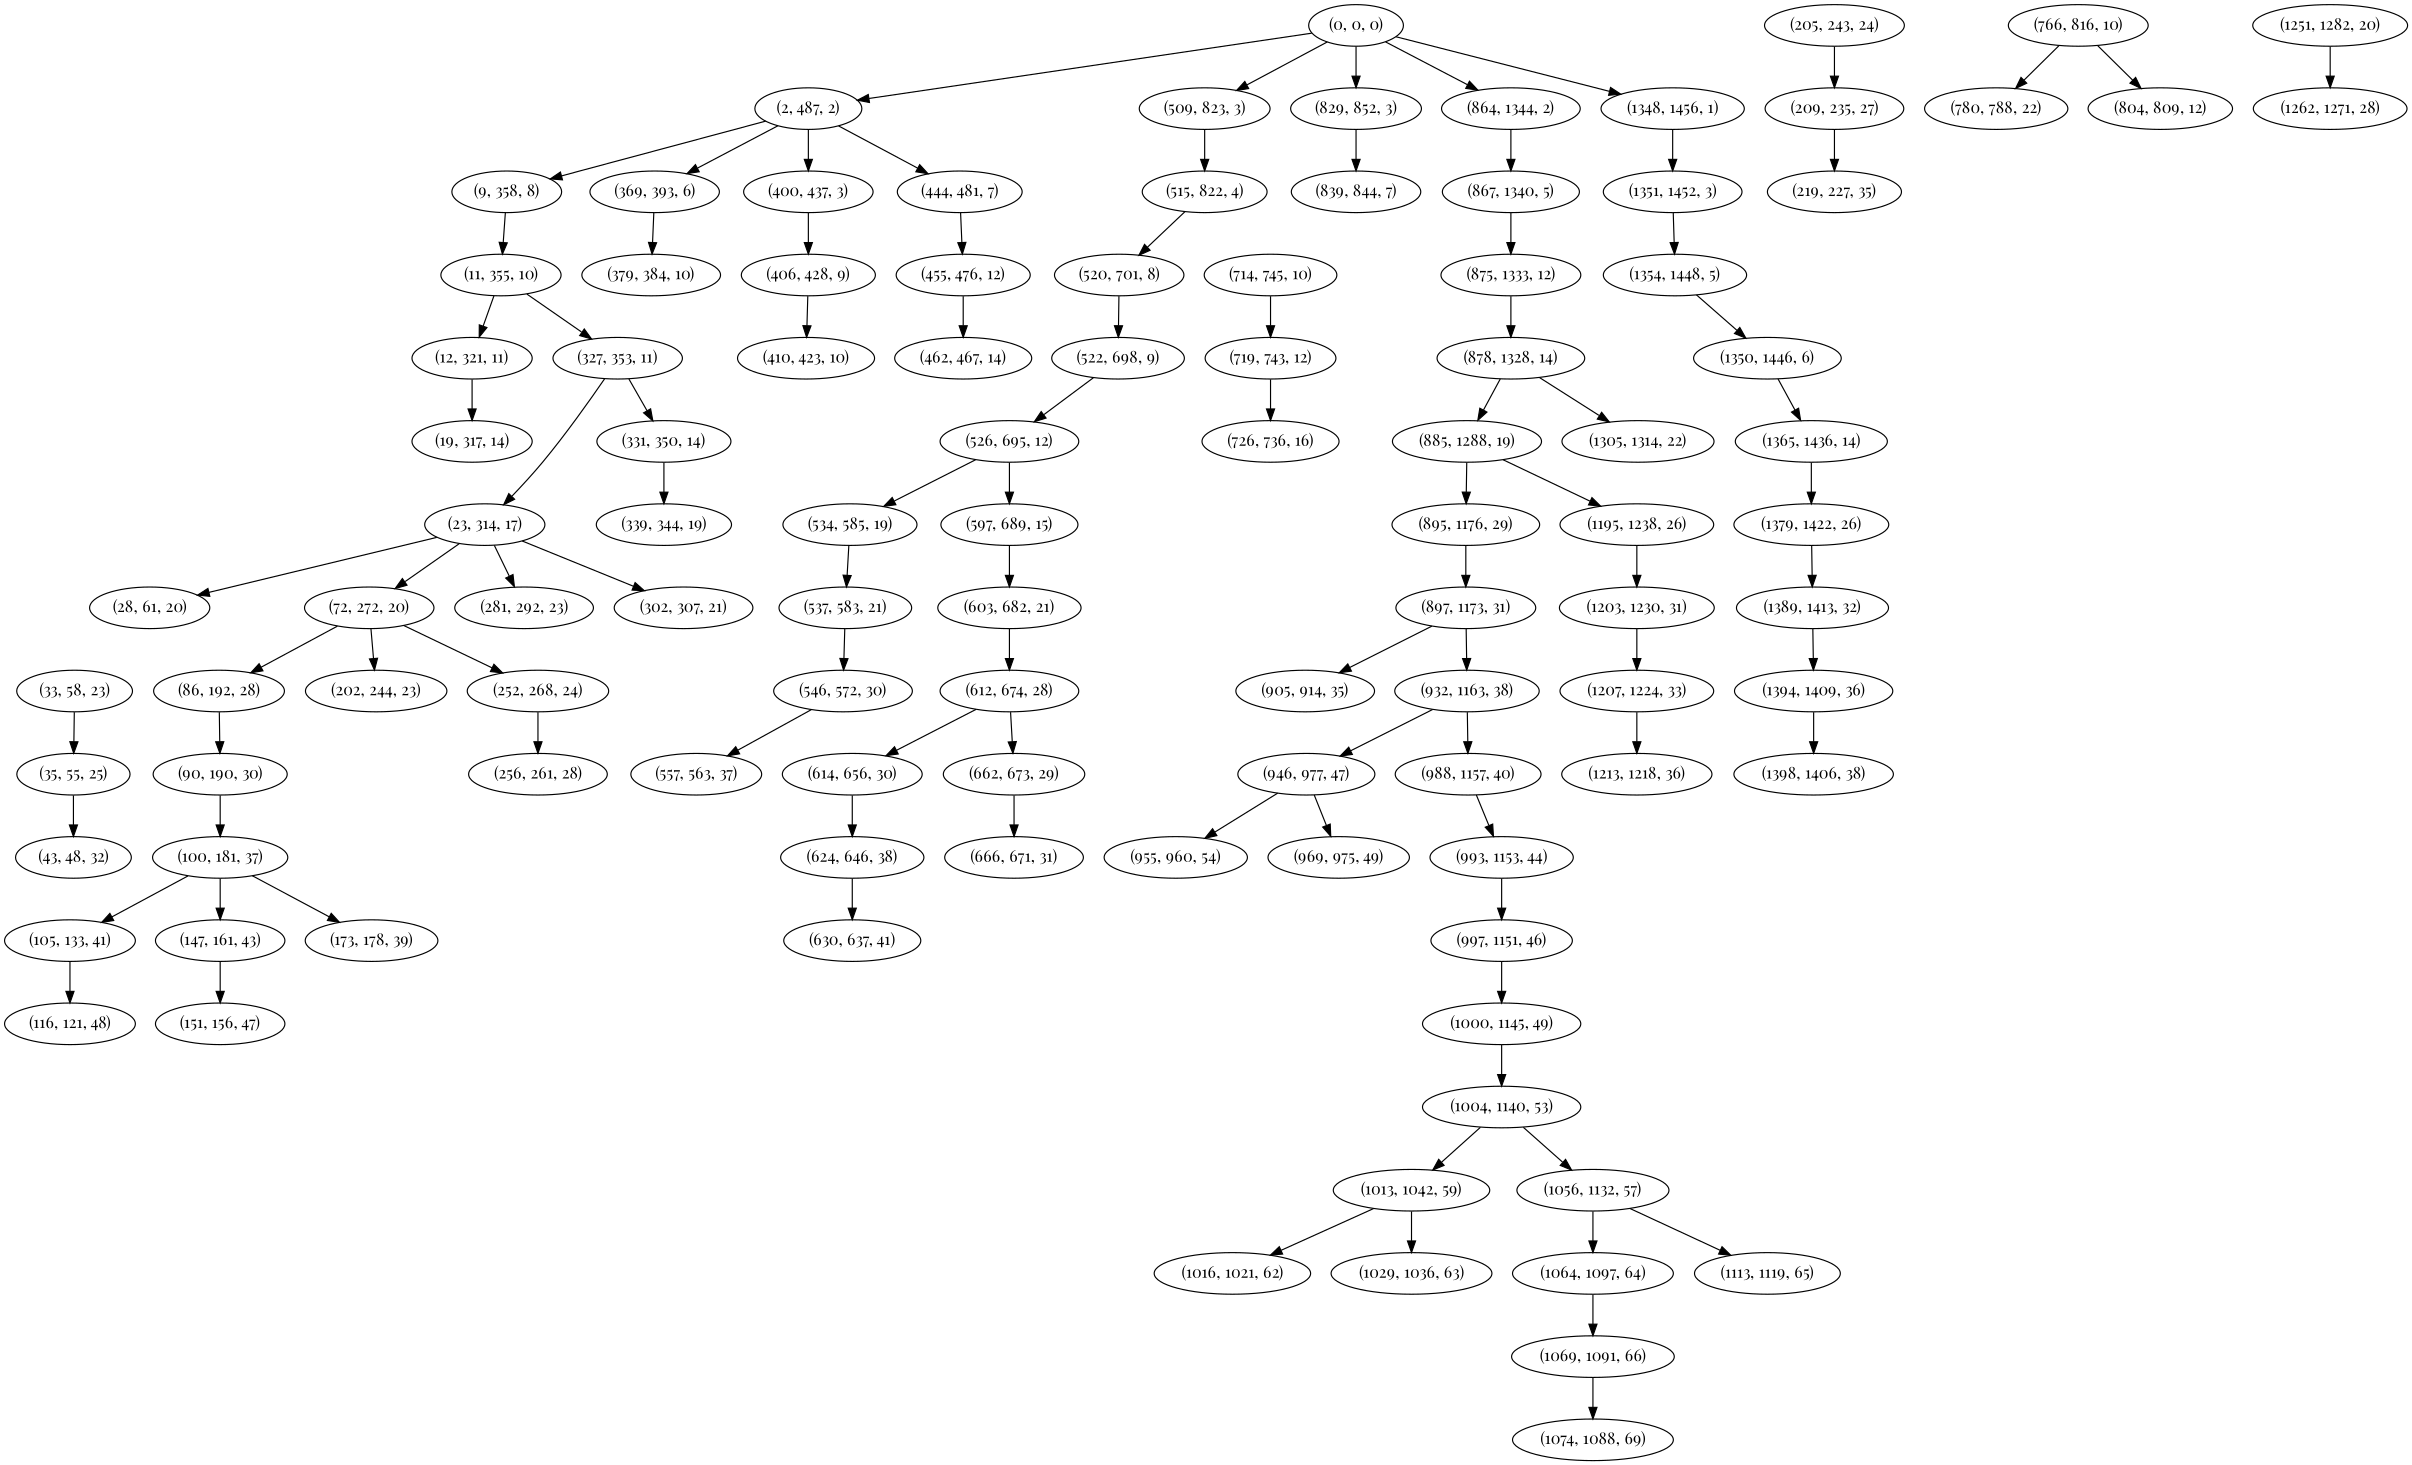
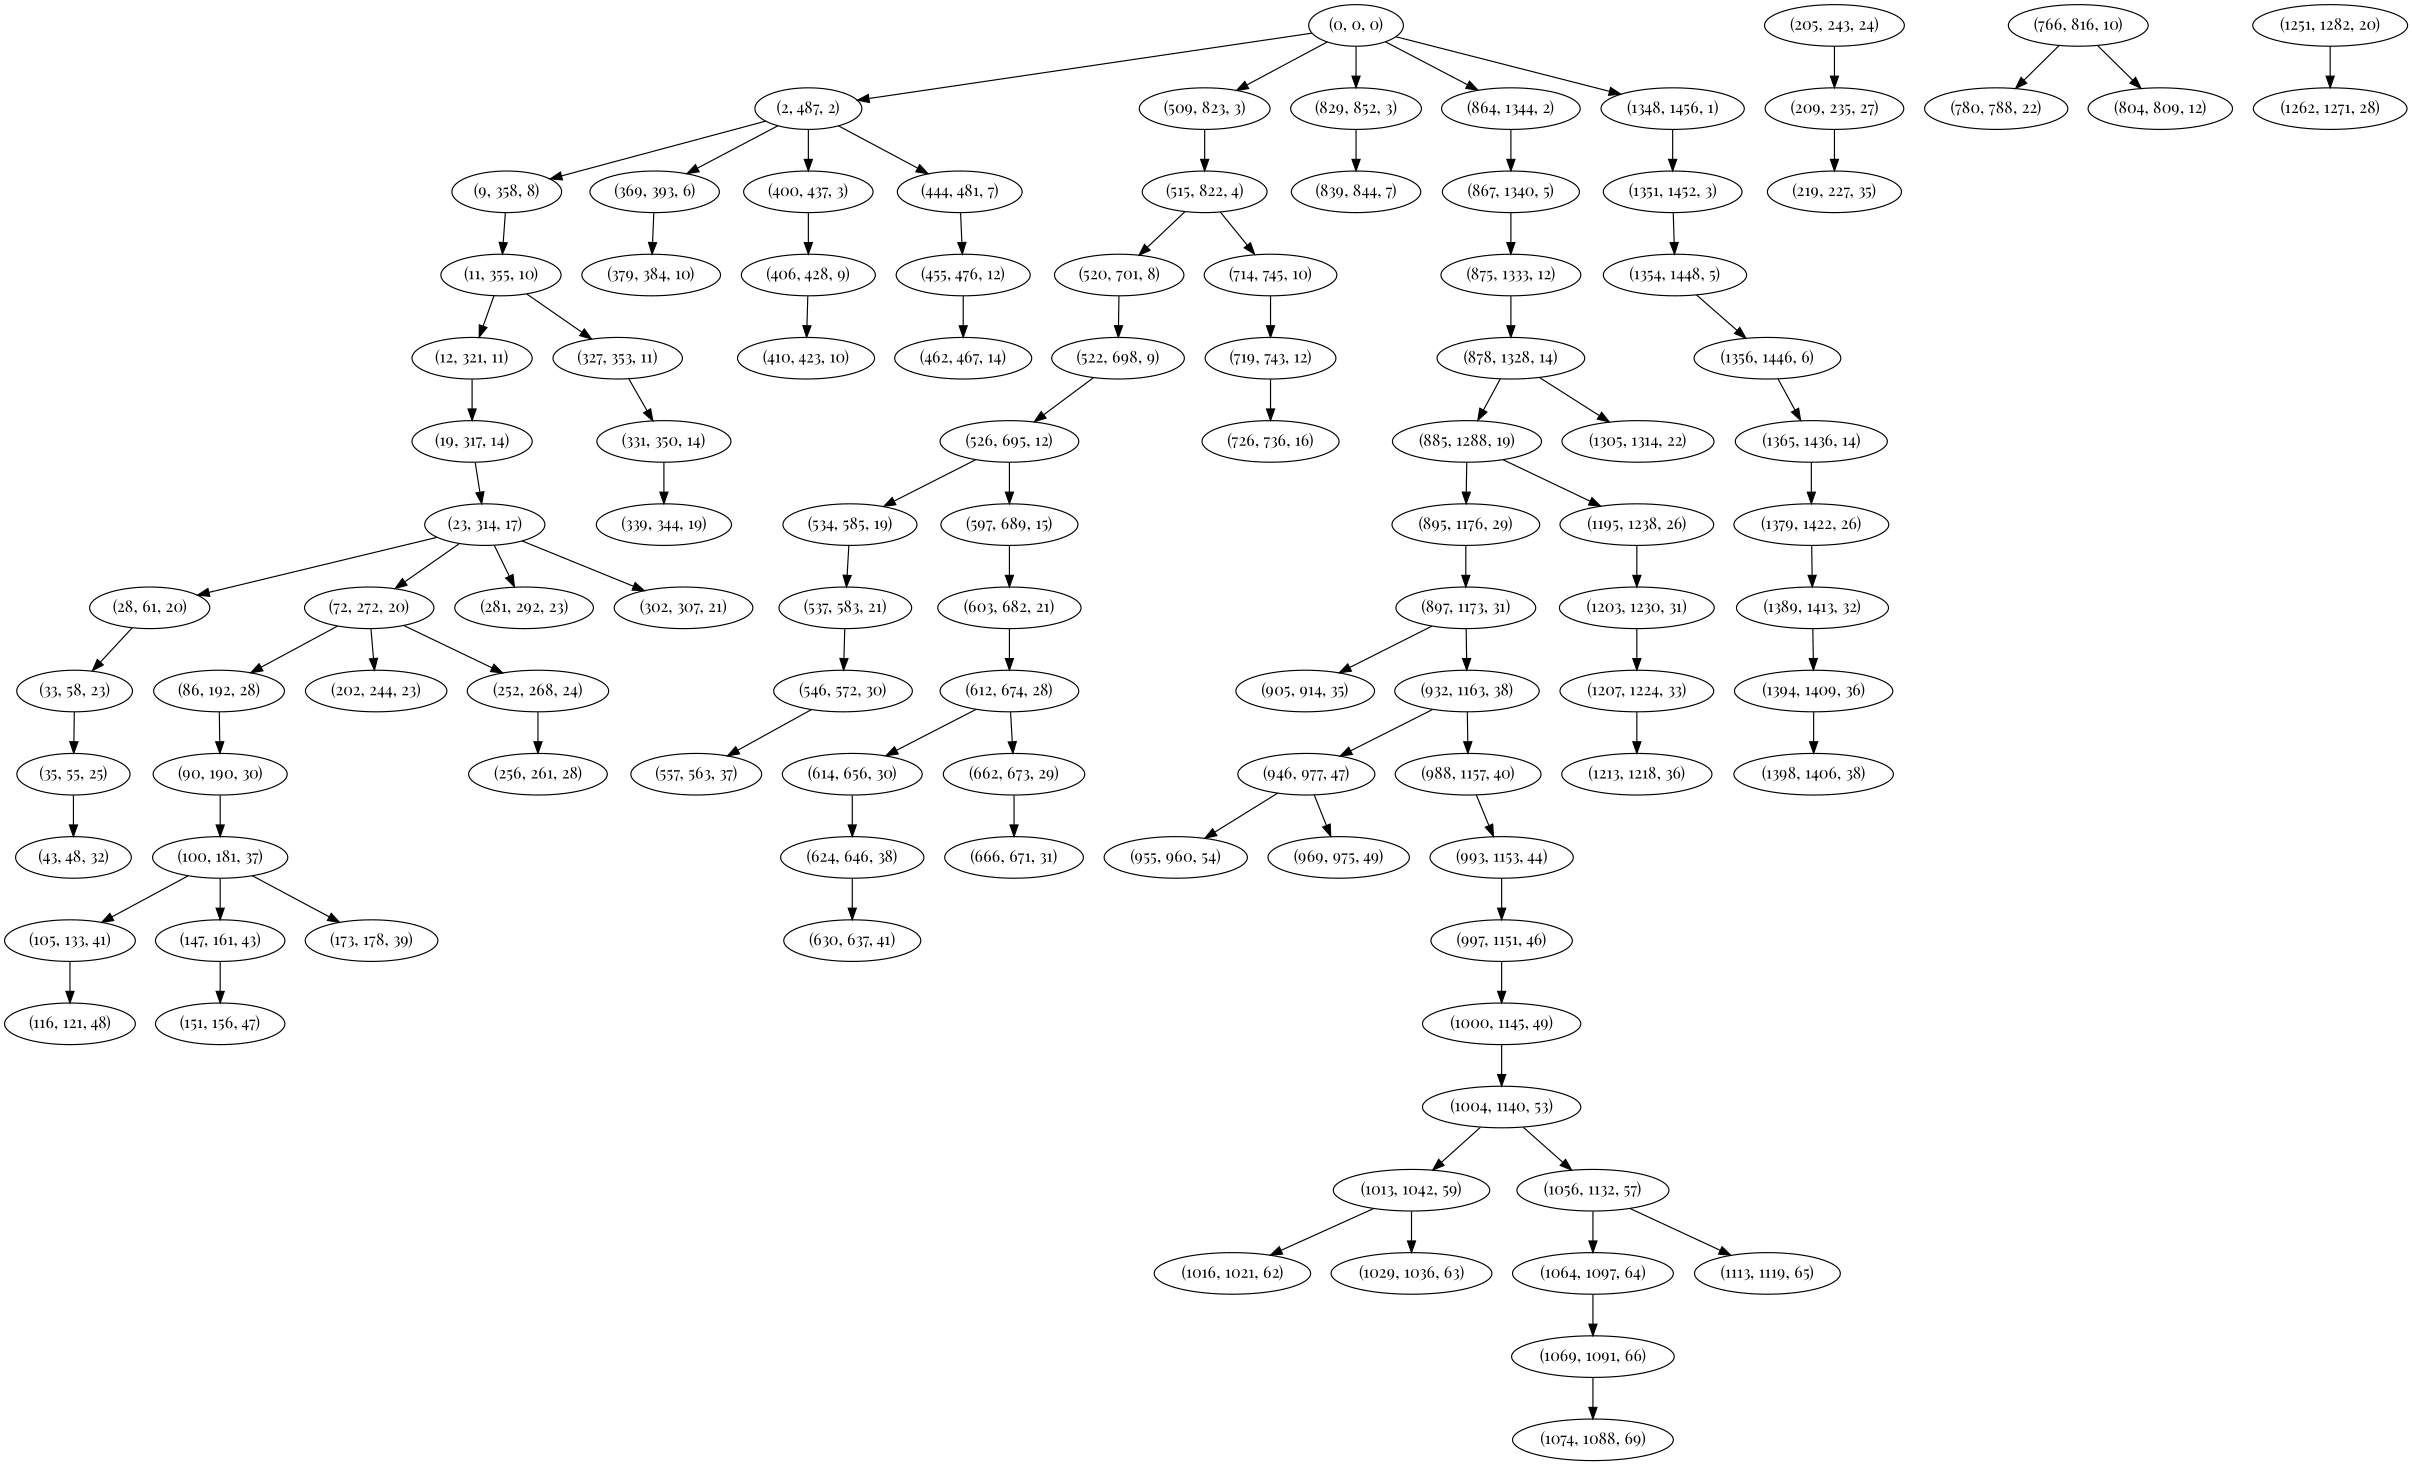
edge "(515, 822, 4)" -> "(714, 745, 10)": added
node "(1350, 1446, 6)": label "(1350, 1446, 6)" -> "(1356, 1446, 6)"
edge "(327, 353, 11)" -> "(23, 314, 17)": now "(19, 317, 14)" -> "(23, 314, 17)"
edge "(28, 61, 20)" -> "(33, 58, 23)": added
